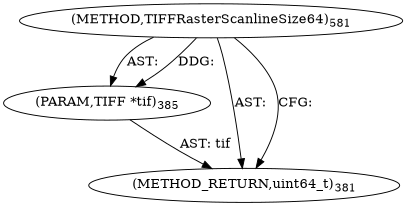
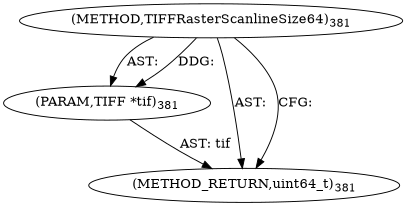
node "(METHOD,TIFFRasterScanlineSize64)": text "581" -> "381"
node "(PARAM,TIFF *tif)": text "385" -> "381"
